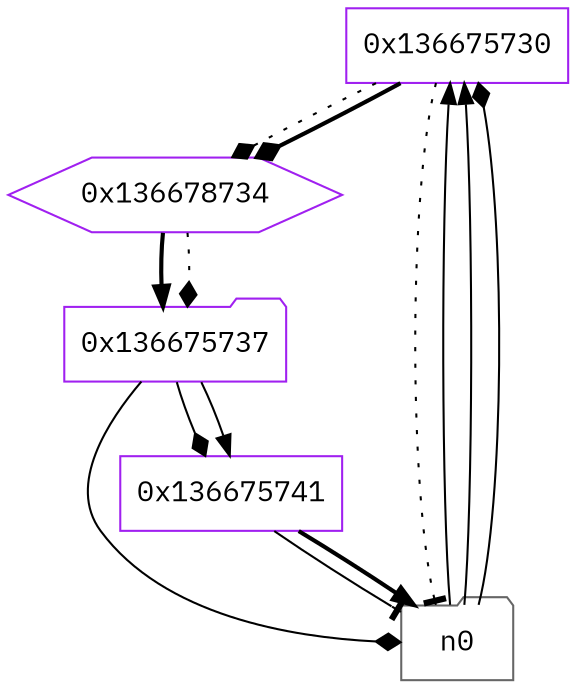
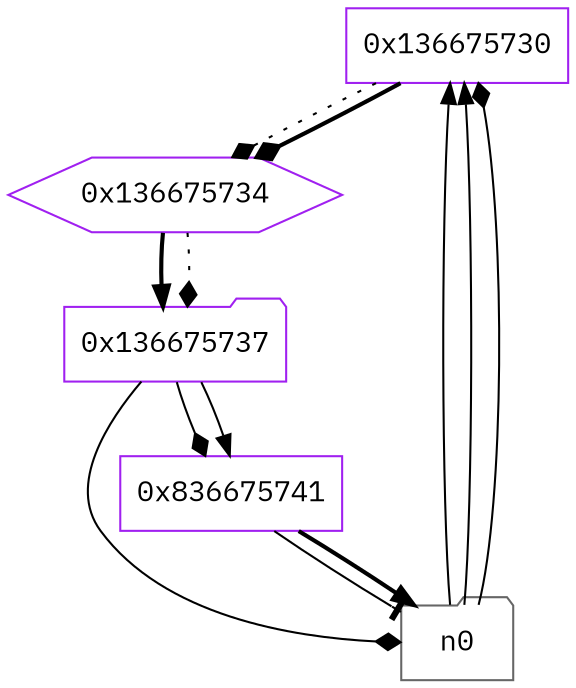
node "0x136678734": label "0x136678734" -> "0x136675734"
edge "0x136675730" -> "n0": removed
node "0x136675741": label "0x136675741" -> "0x836675741"
